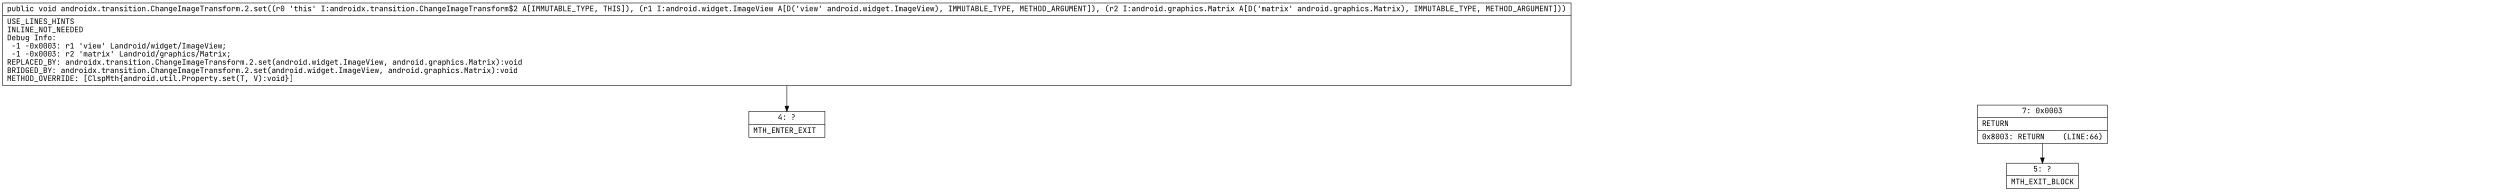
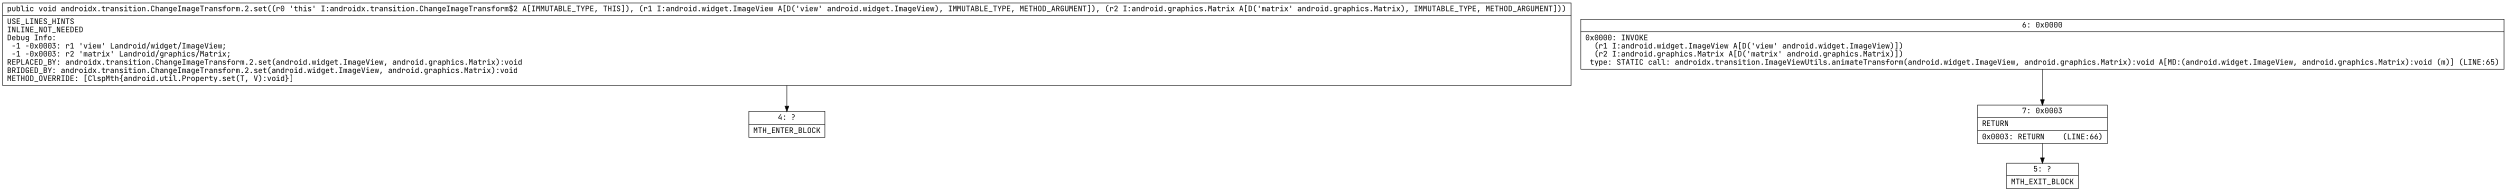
node "6: 0x0000": added
node "4: ?": text "MTH_ENTER_EXIT" -> "MTH_ENTER_BLOCK"
node "7: 0x0003": text "0x8003: RETURN    (LINE:66)" -> "0x0003: RETURN    (LINE:66)"
